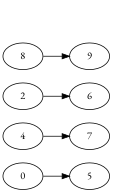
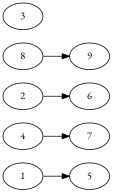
node "3": added
node "0": label "0" -> "1"
